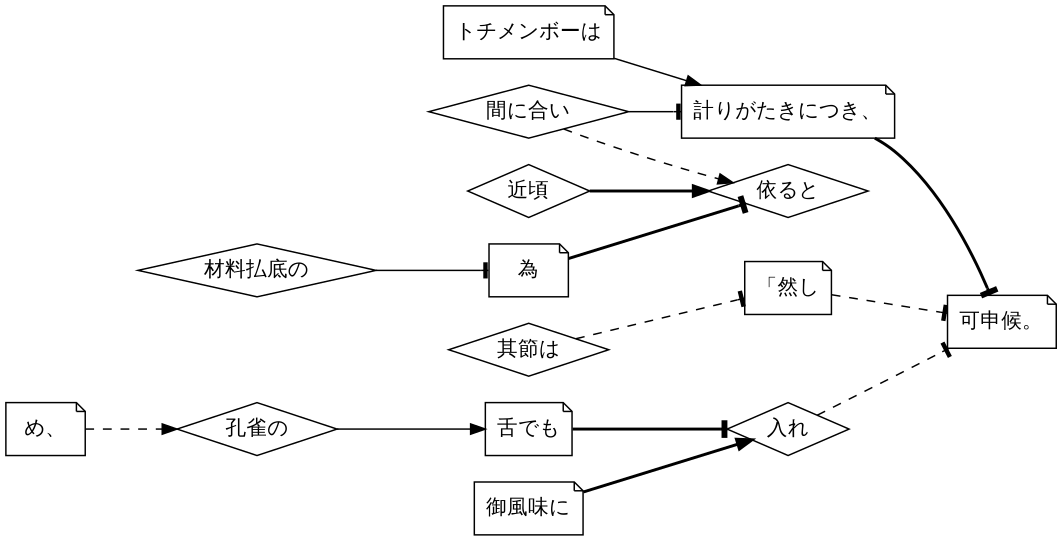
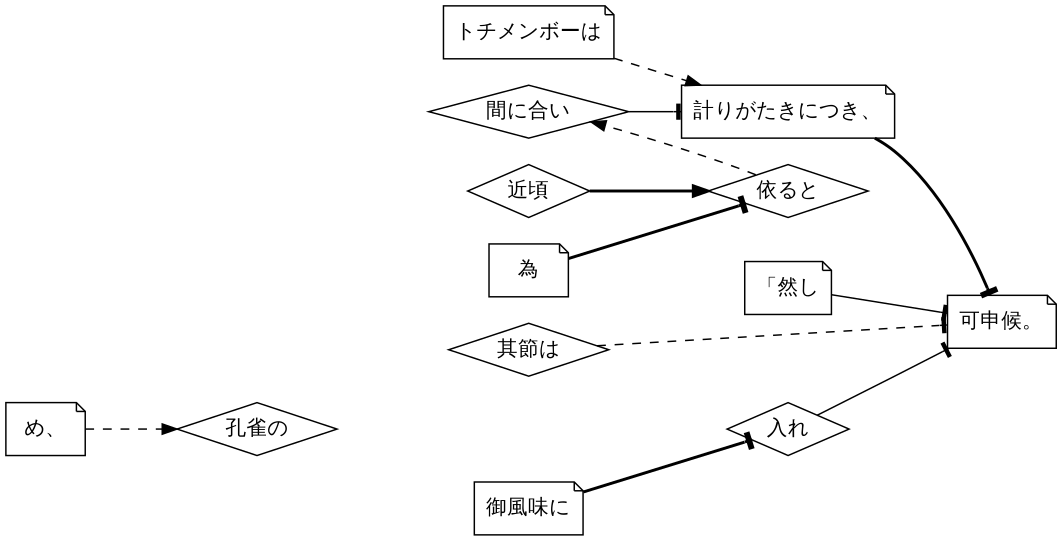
edge "トチメンボーは" -> "計りがたきにつき、": style solid -> dashed
edge "間に合い" -> "依ると": reversed
node "材料払底の": removed
edge "「然し" -> "可申候。": style dashed -> solid
edge "其節は" -> "「然し": now "其節は" -> "可申候。"
edge "入れ" -> "可申候。": style dashed -> solid
node "舌でも": removed
edge "御風味に" -> "入れ": arrowhead normal -> tee
